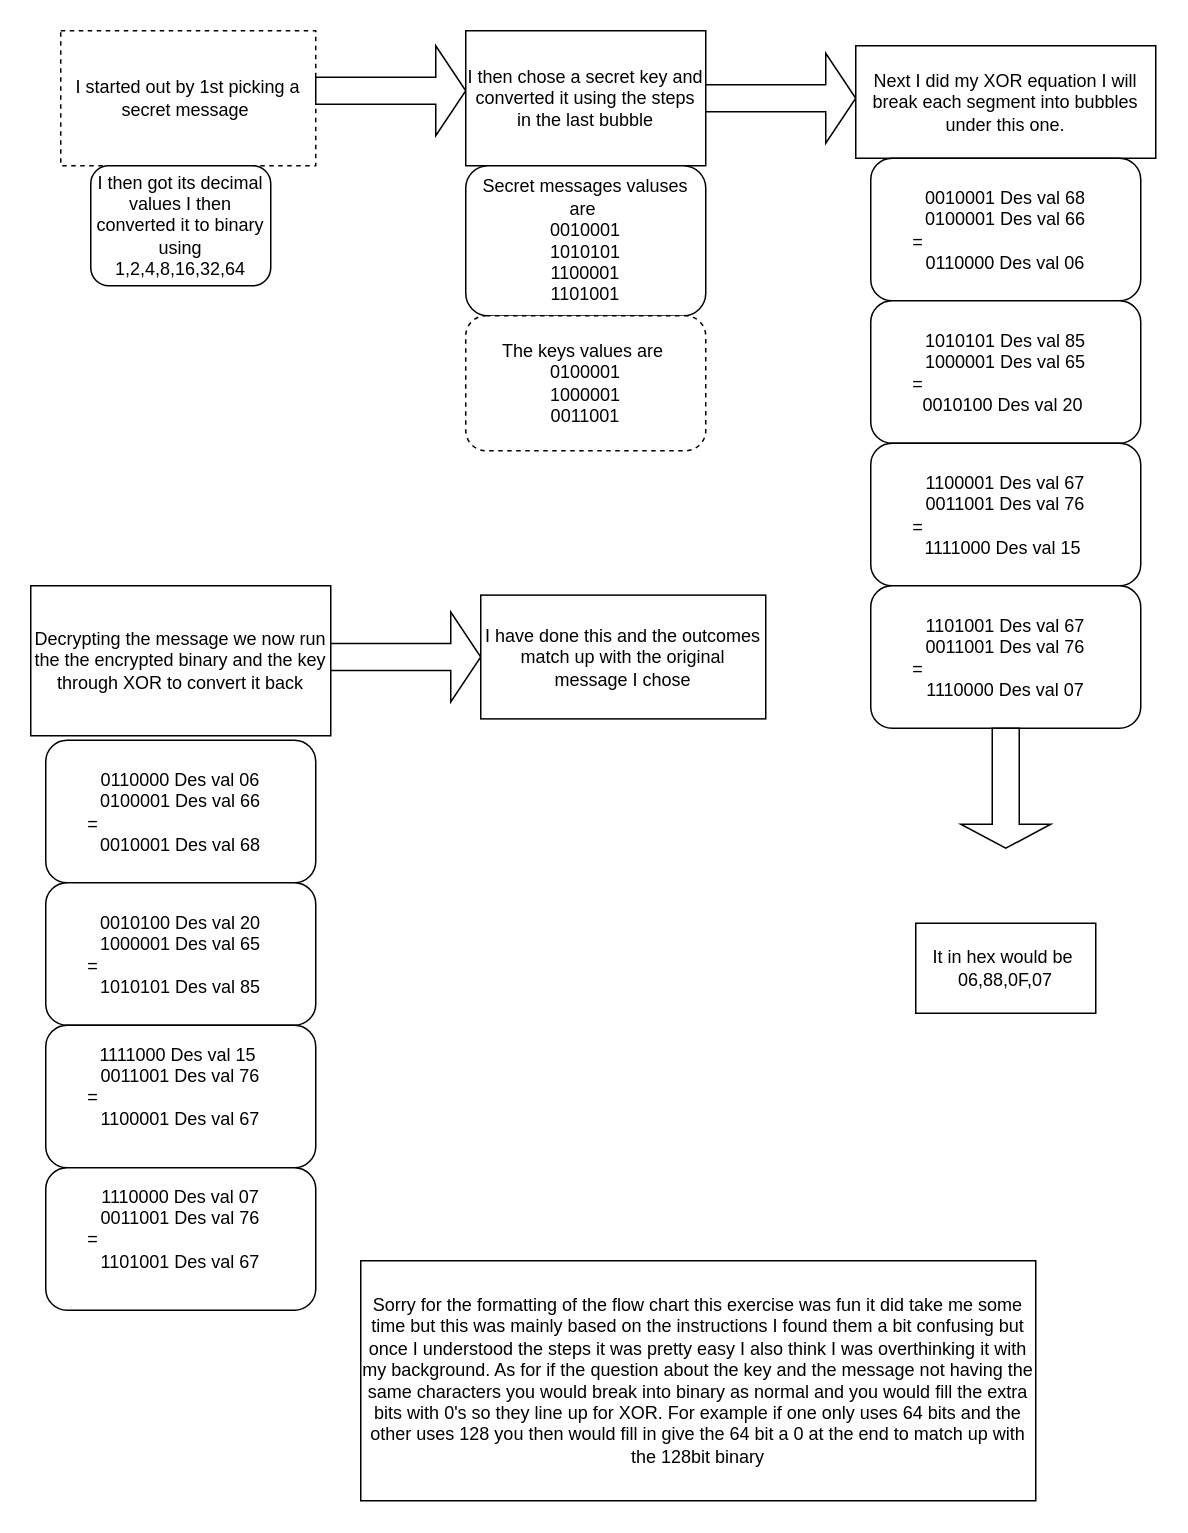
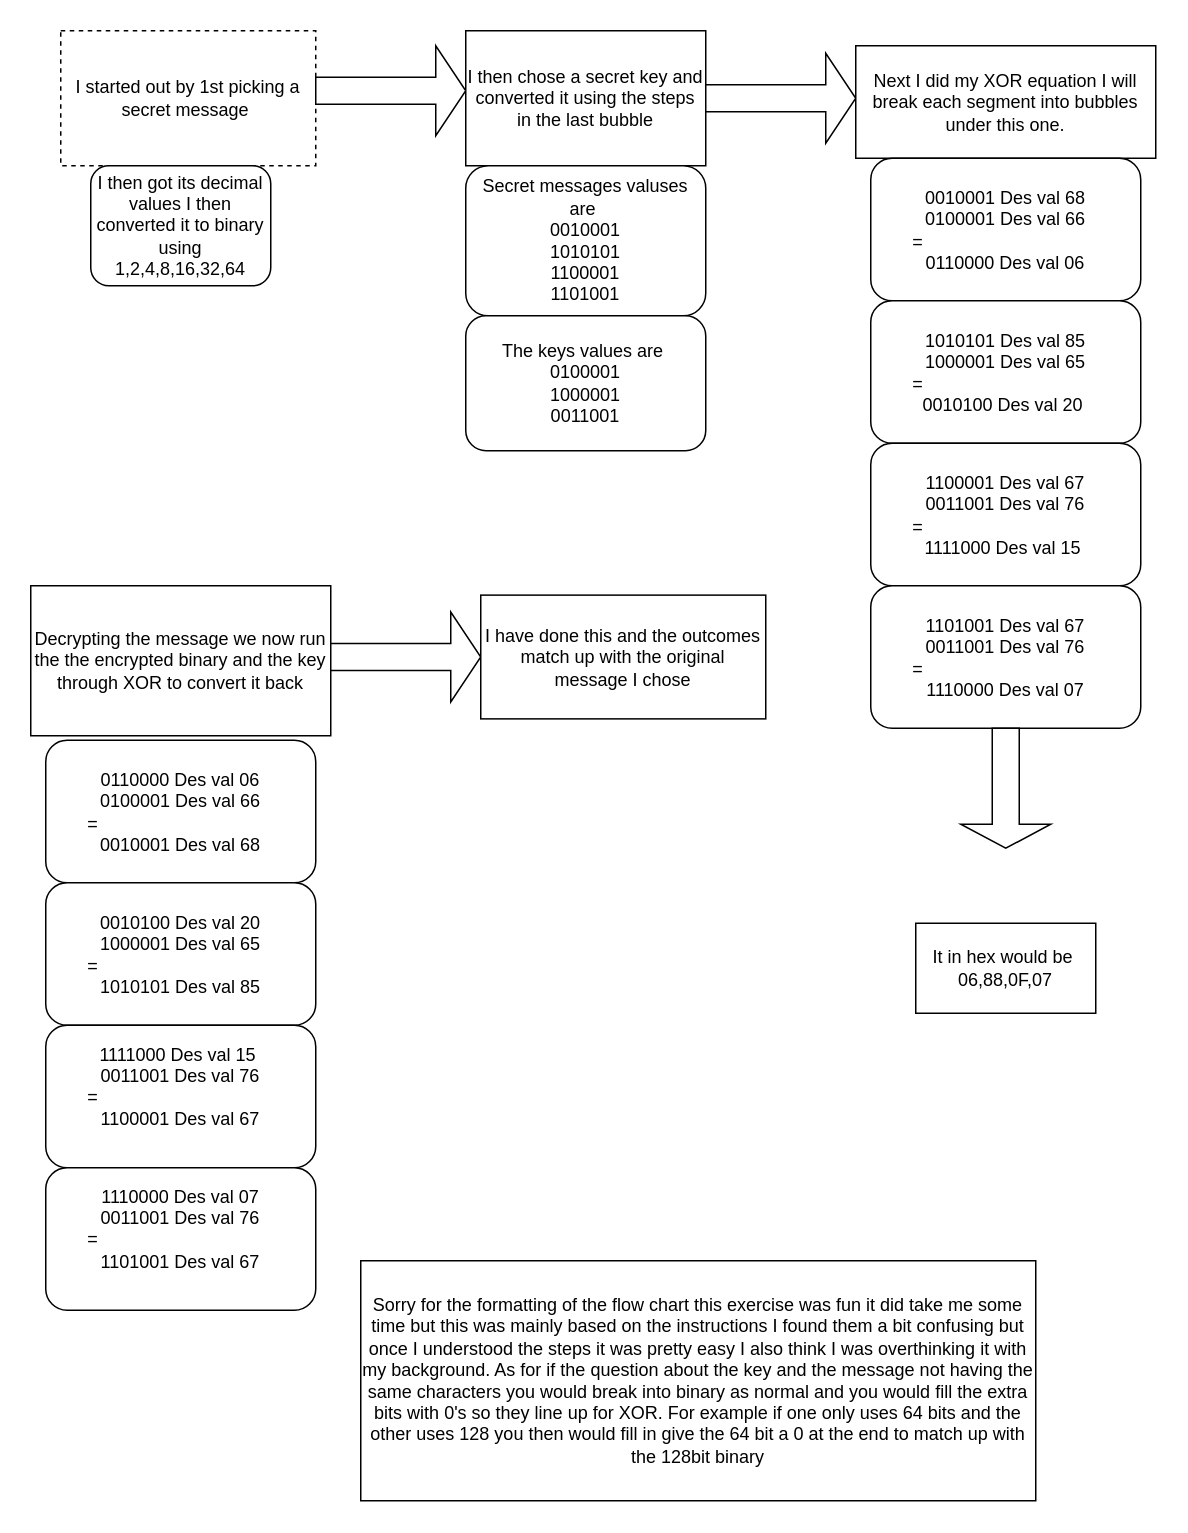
node "The keys values are 0100001 1000001 0011001": style dashed -> solid
